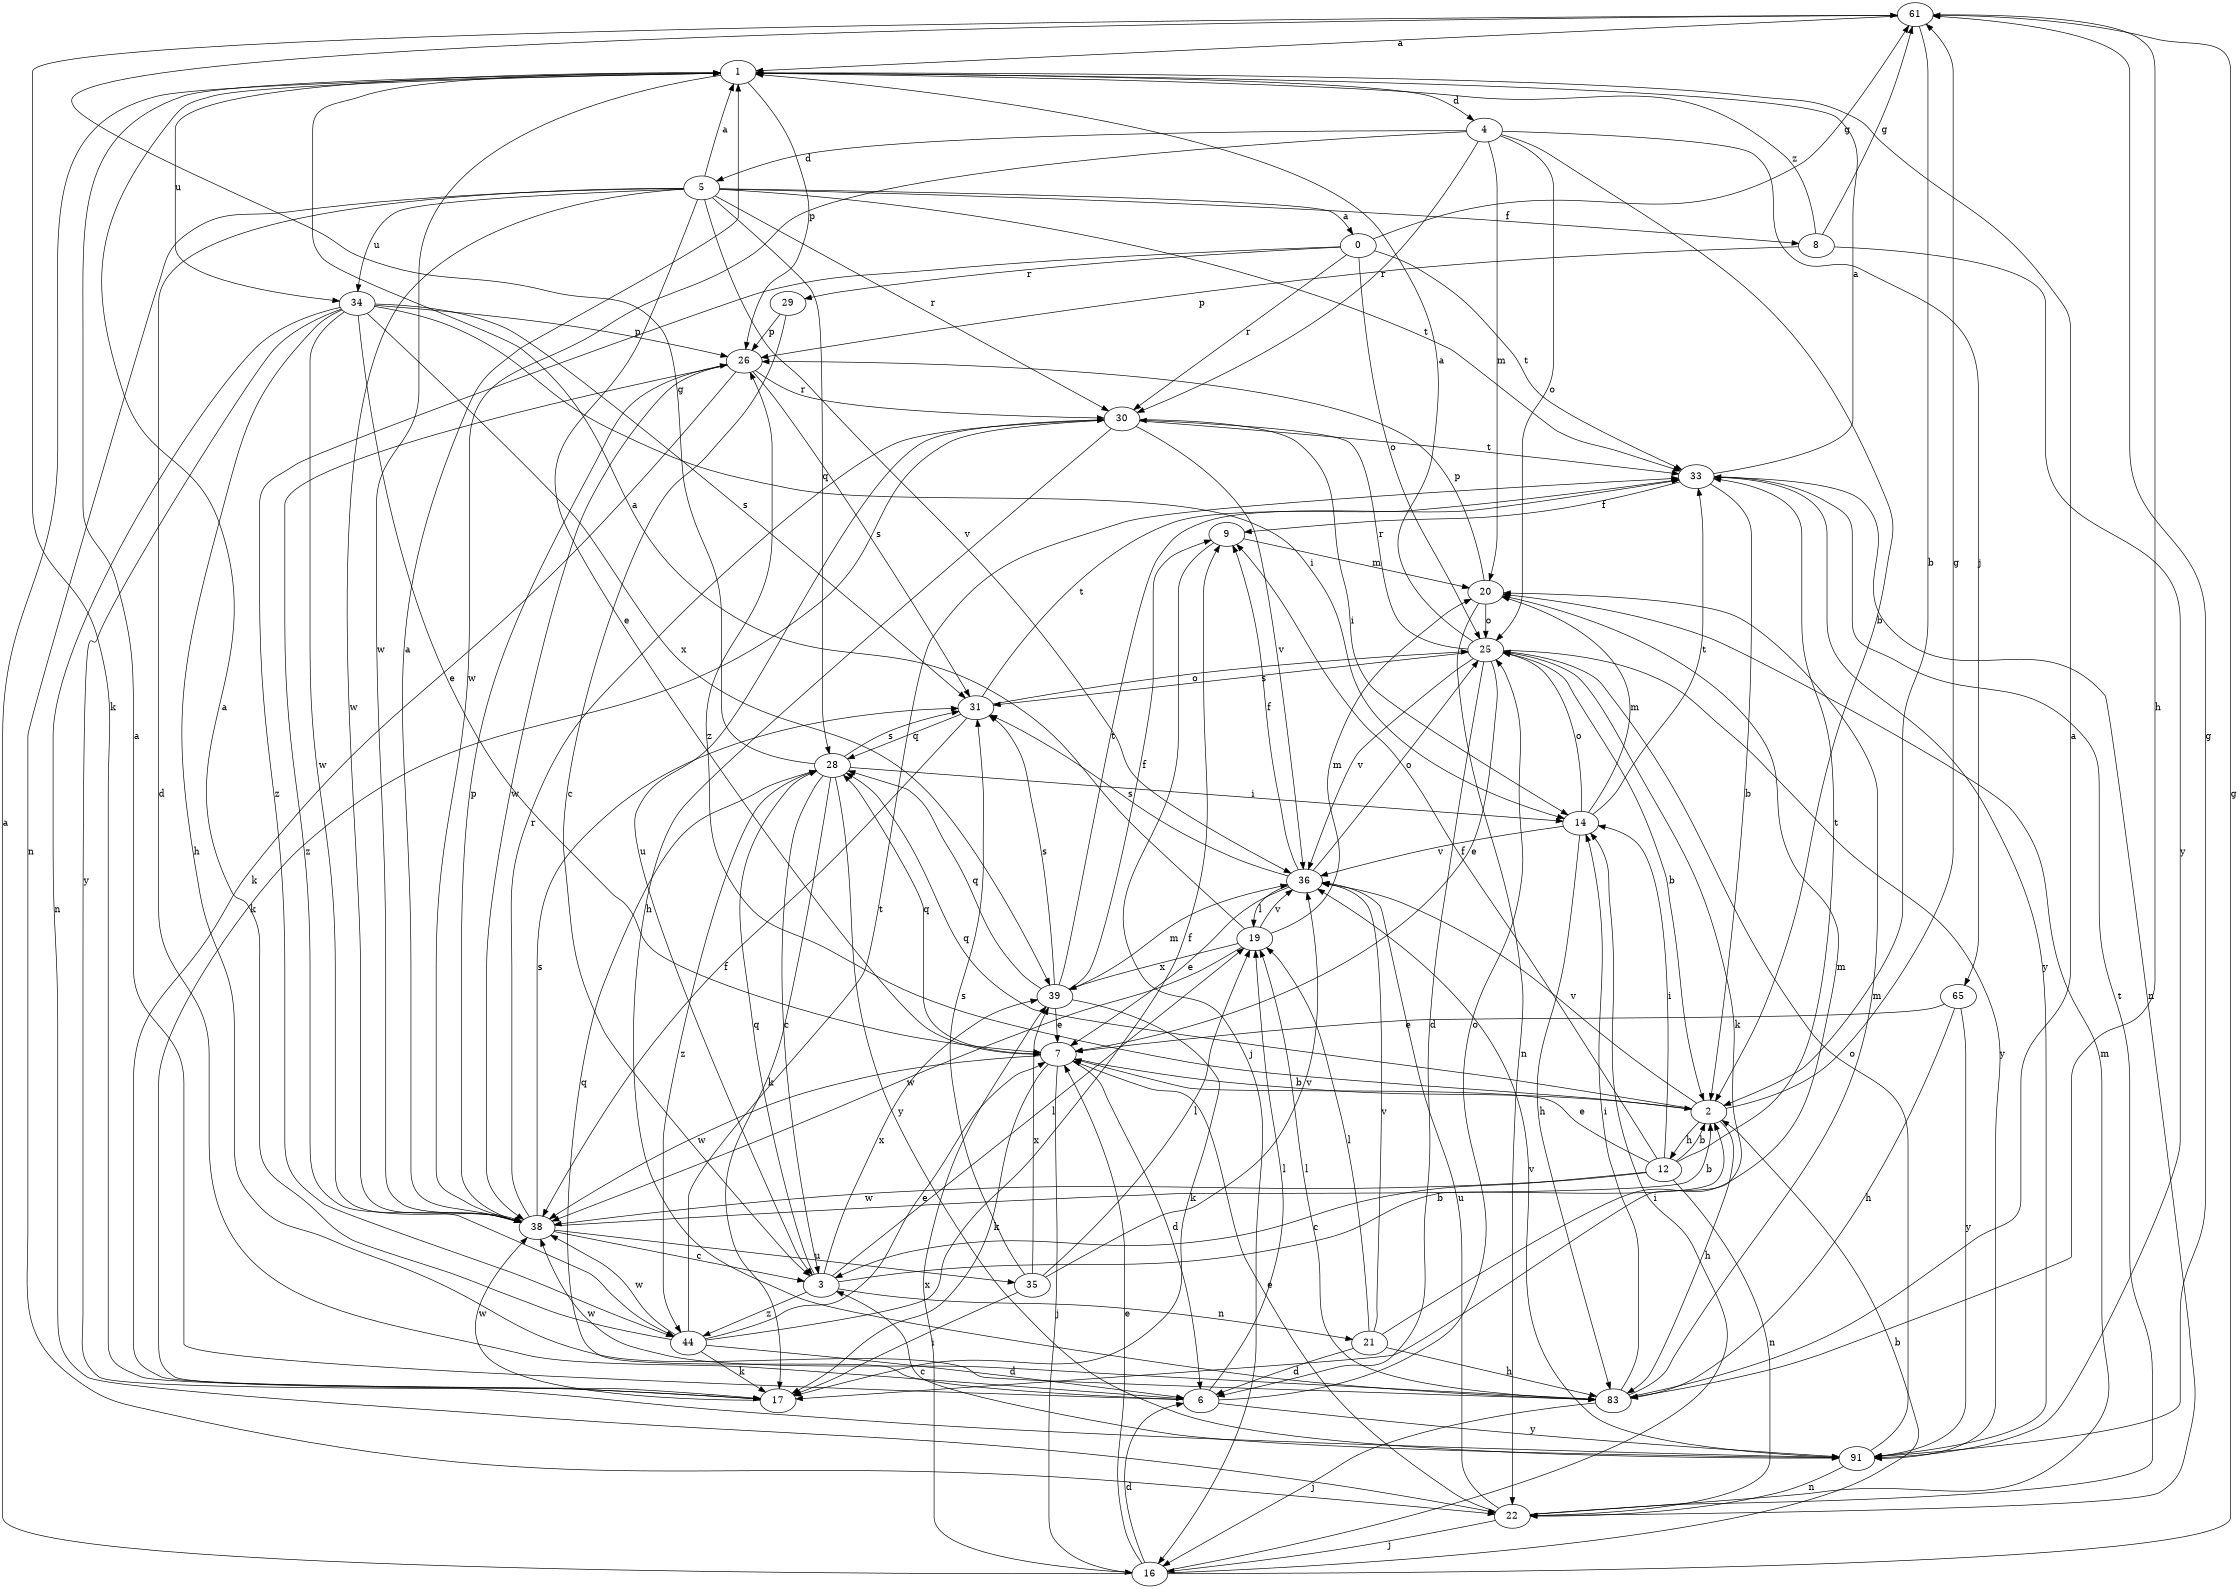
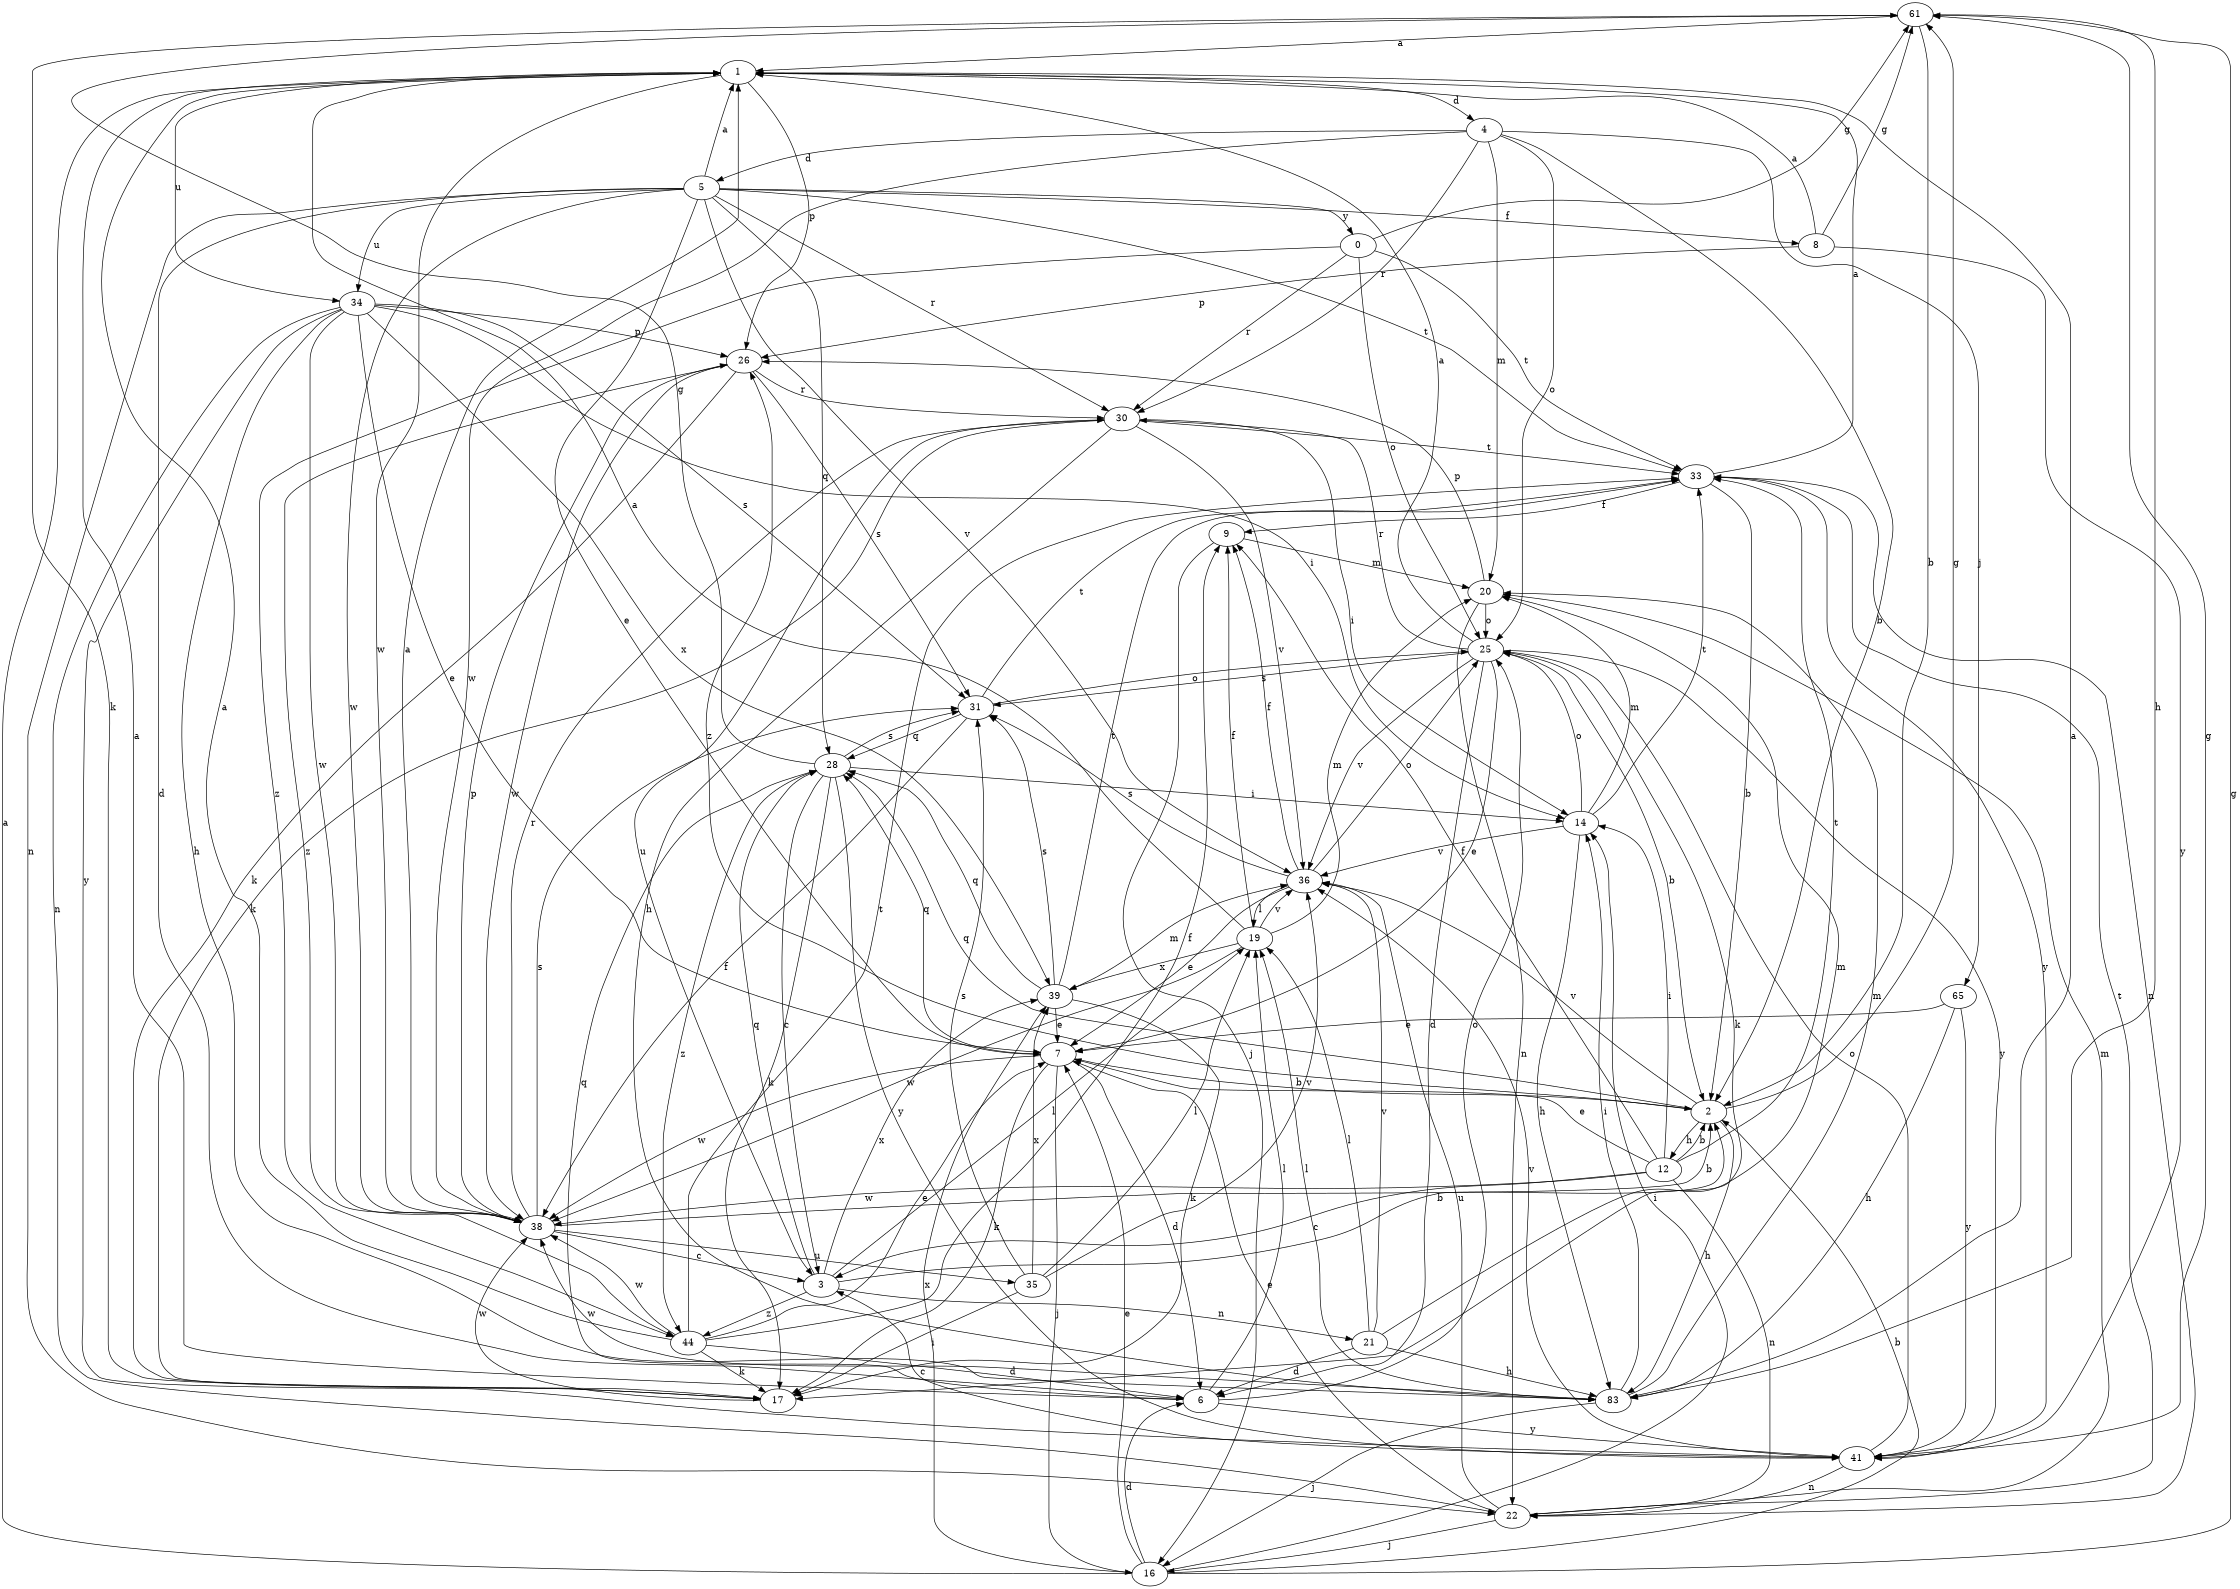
edge "8" -> "1": label "z" -> "a"
edge "5" -> "0": label "a" -> "y"
node "29": removed
edge "39" -> "9": now "19" -> "9"
node "91": label "91" -> "41"
